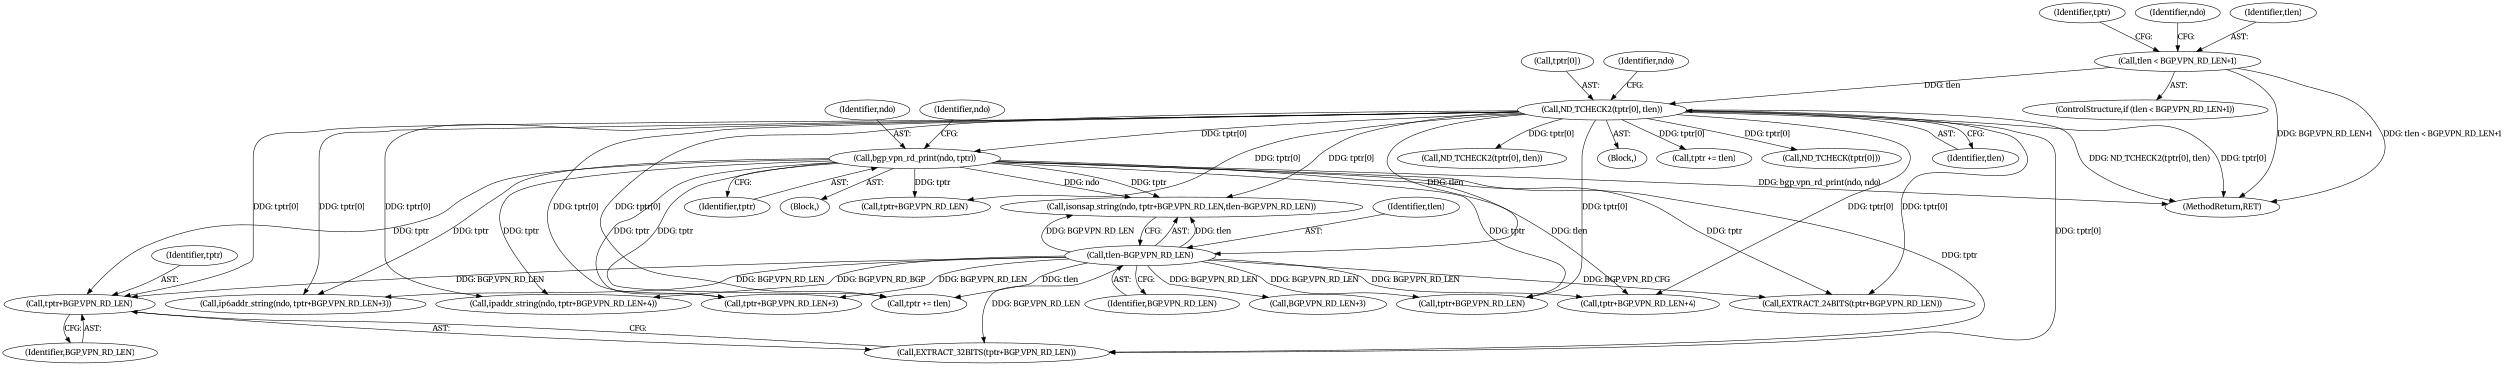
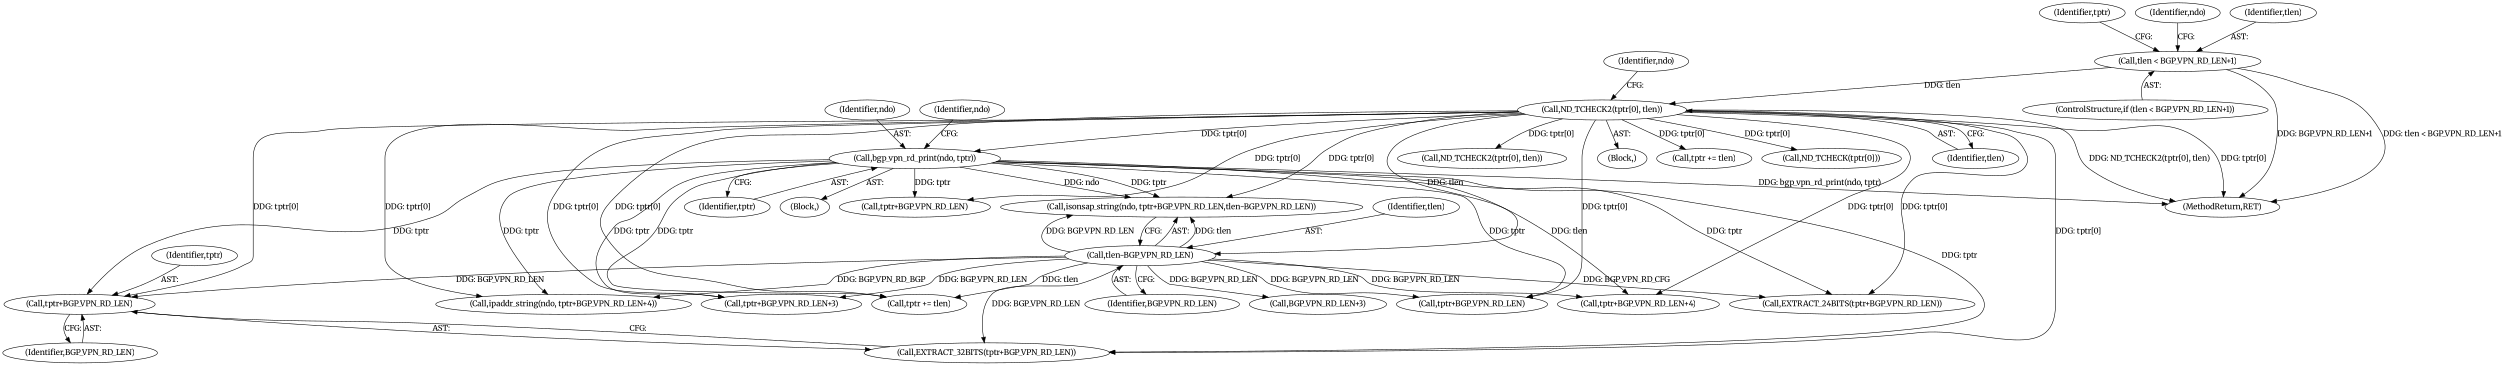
node "(Call,tptr[0])": removed
edge "(Call,tlen < BGP_VPN_RD_LEN+1)" -> "(ControlStructure,if (tlen < BGP_VPN_RD_LEN+1))": reversed
edge "(Call,bgp_vpn_rd_print(ndo, tptr))" -> "(MethodReturn,RET)": label "DDG: bgp_vpn_rd_print(ndo, ndo)" -> "DDG: bgp_vpn_rd_print(ndo, tptr)"
node "(Call,ip6addr_string(ndo, tptr+BGP_VPN_RD_LEN+3))": removed
